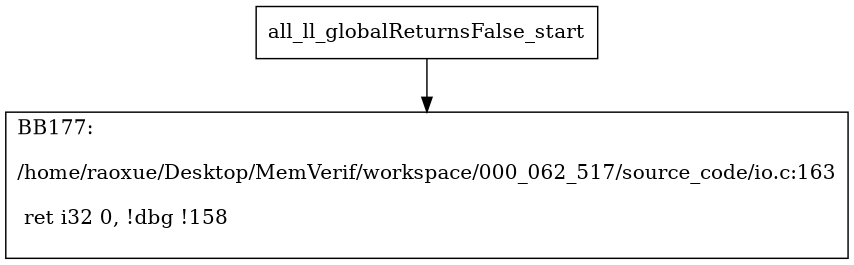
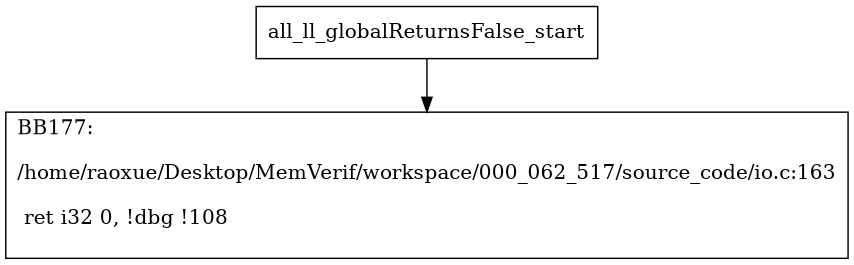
node "BB177:": text "ret i32 0, !dbg !158" -> "ret i32 0, !dbg !108"
